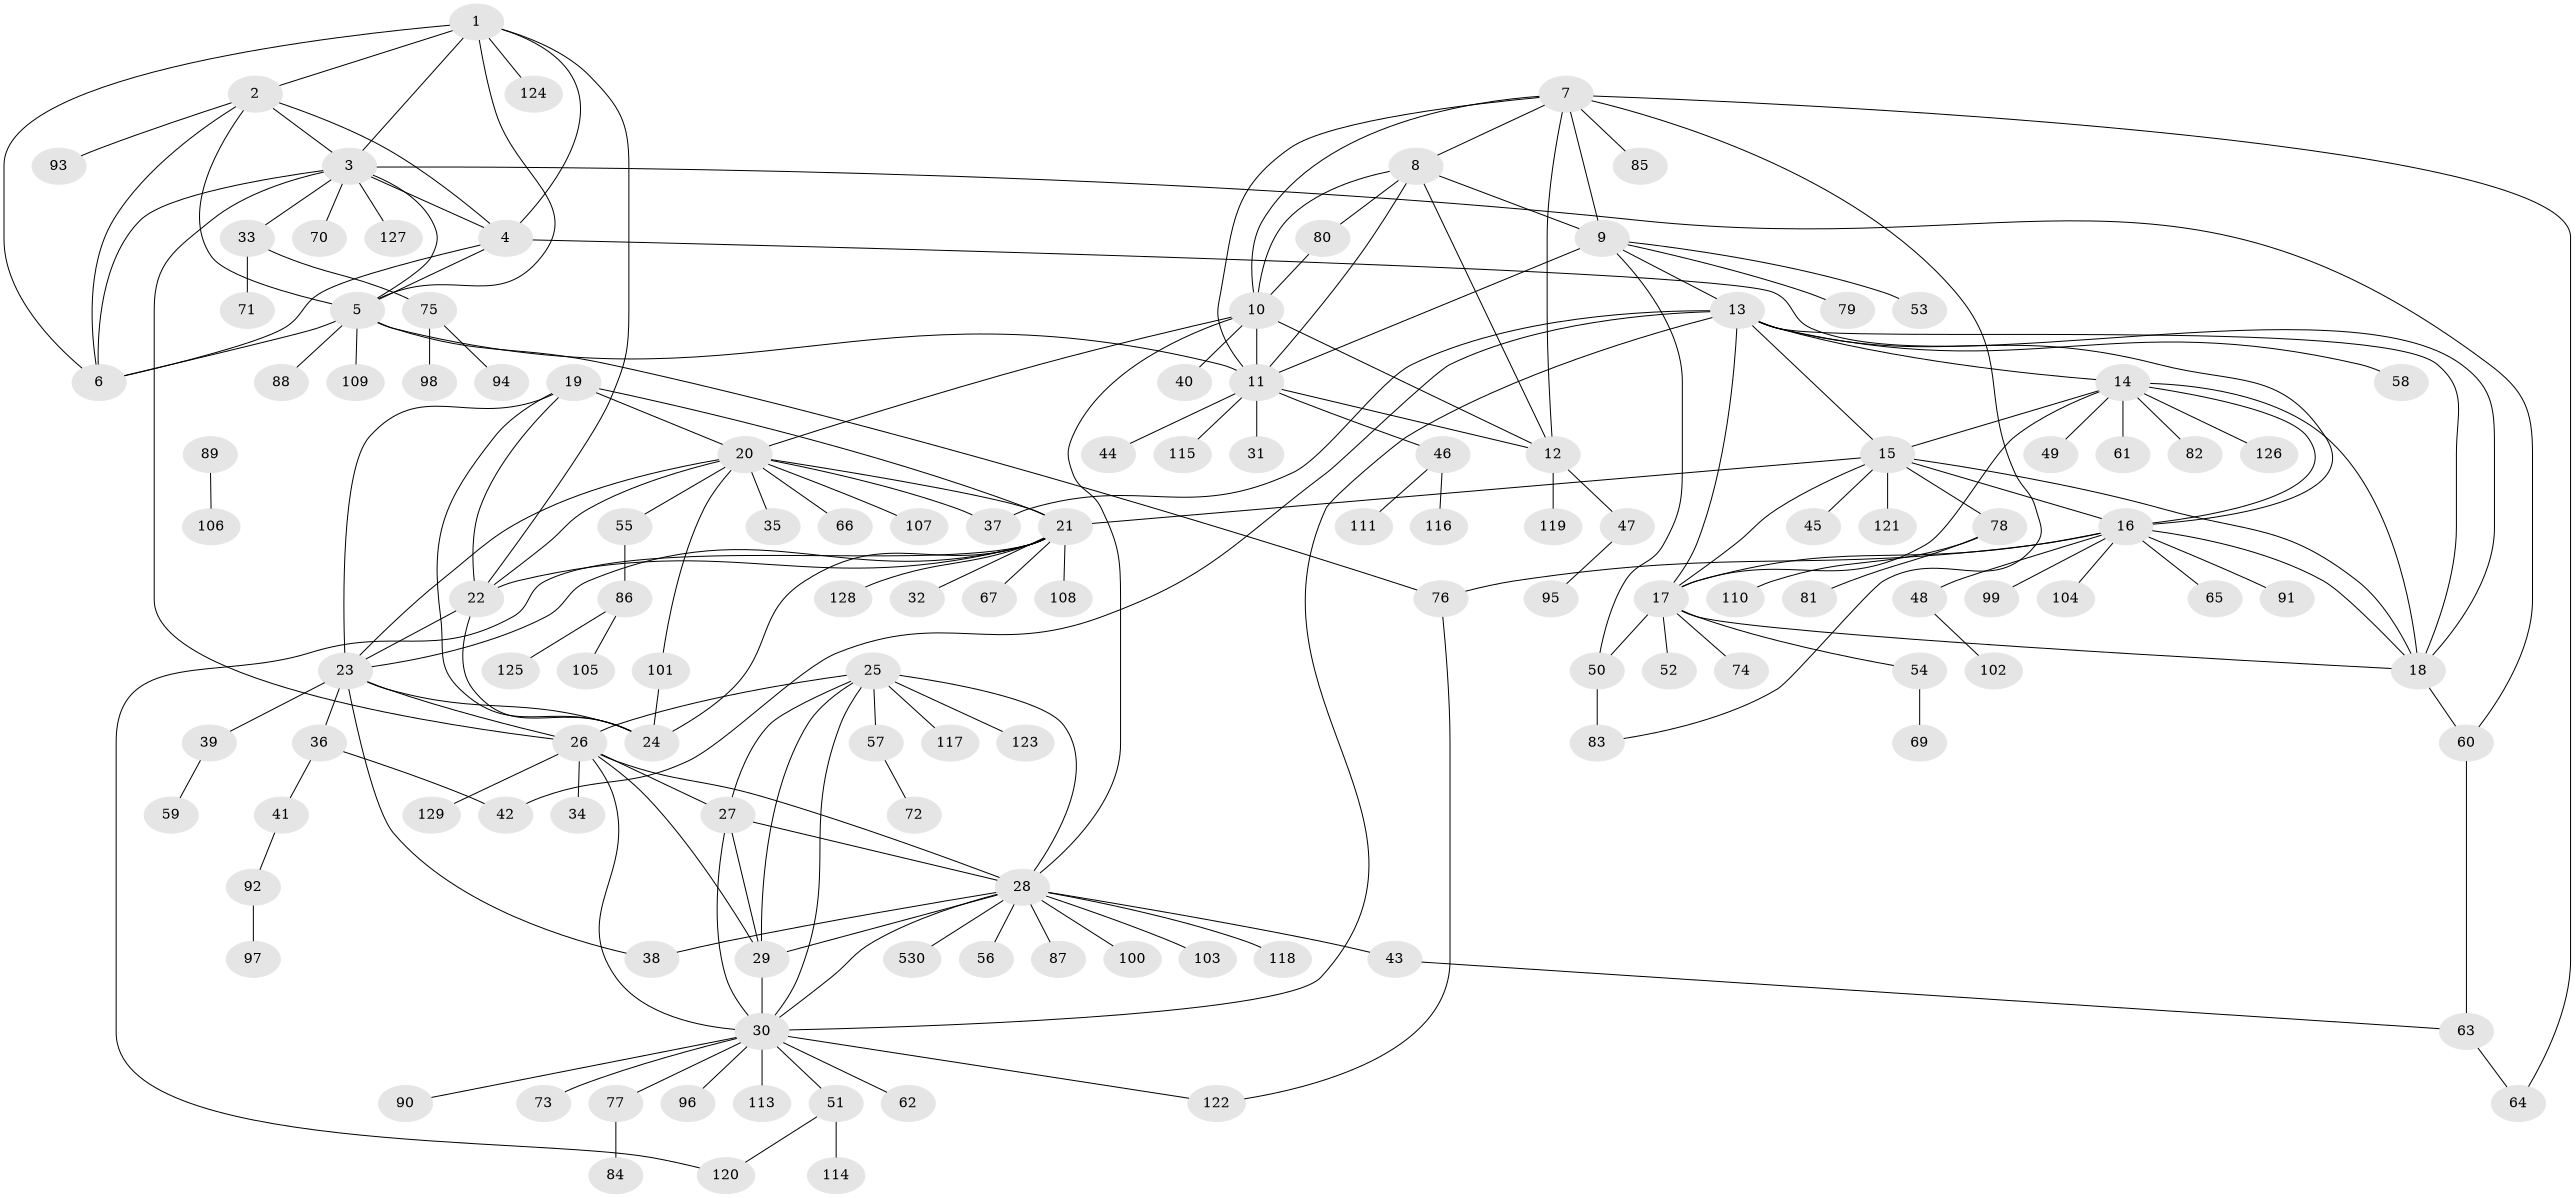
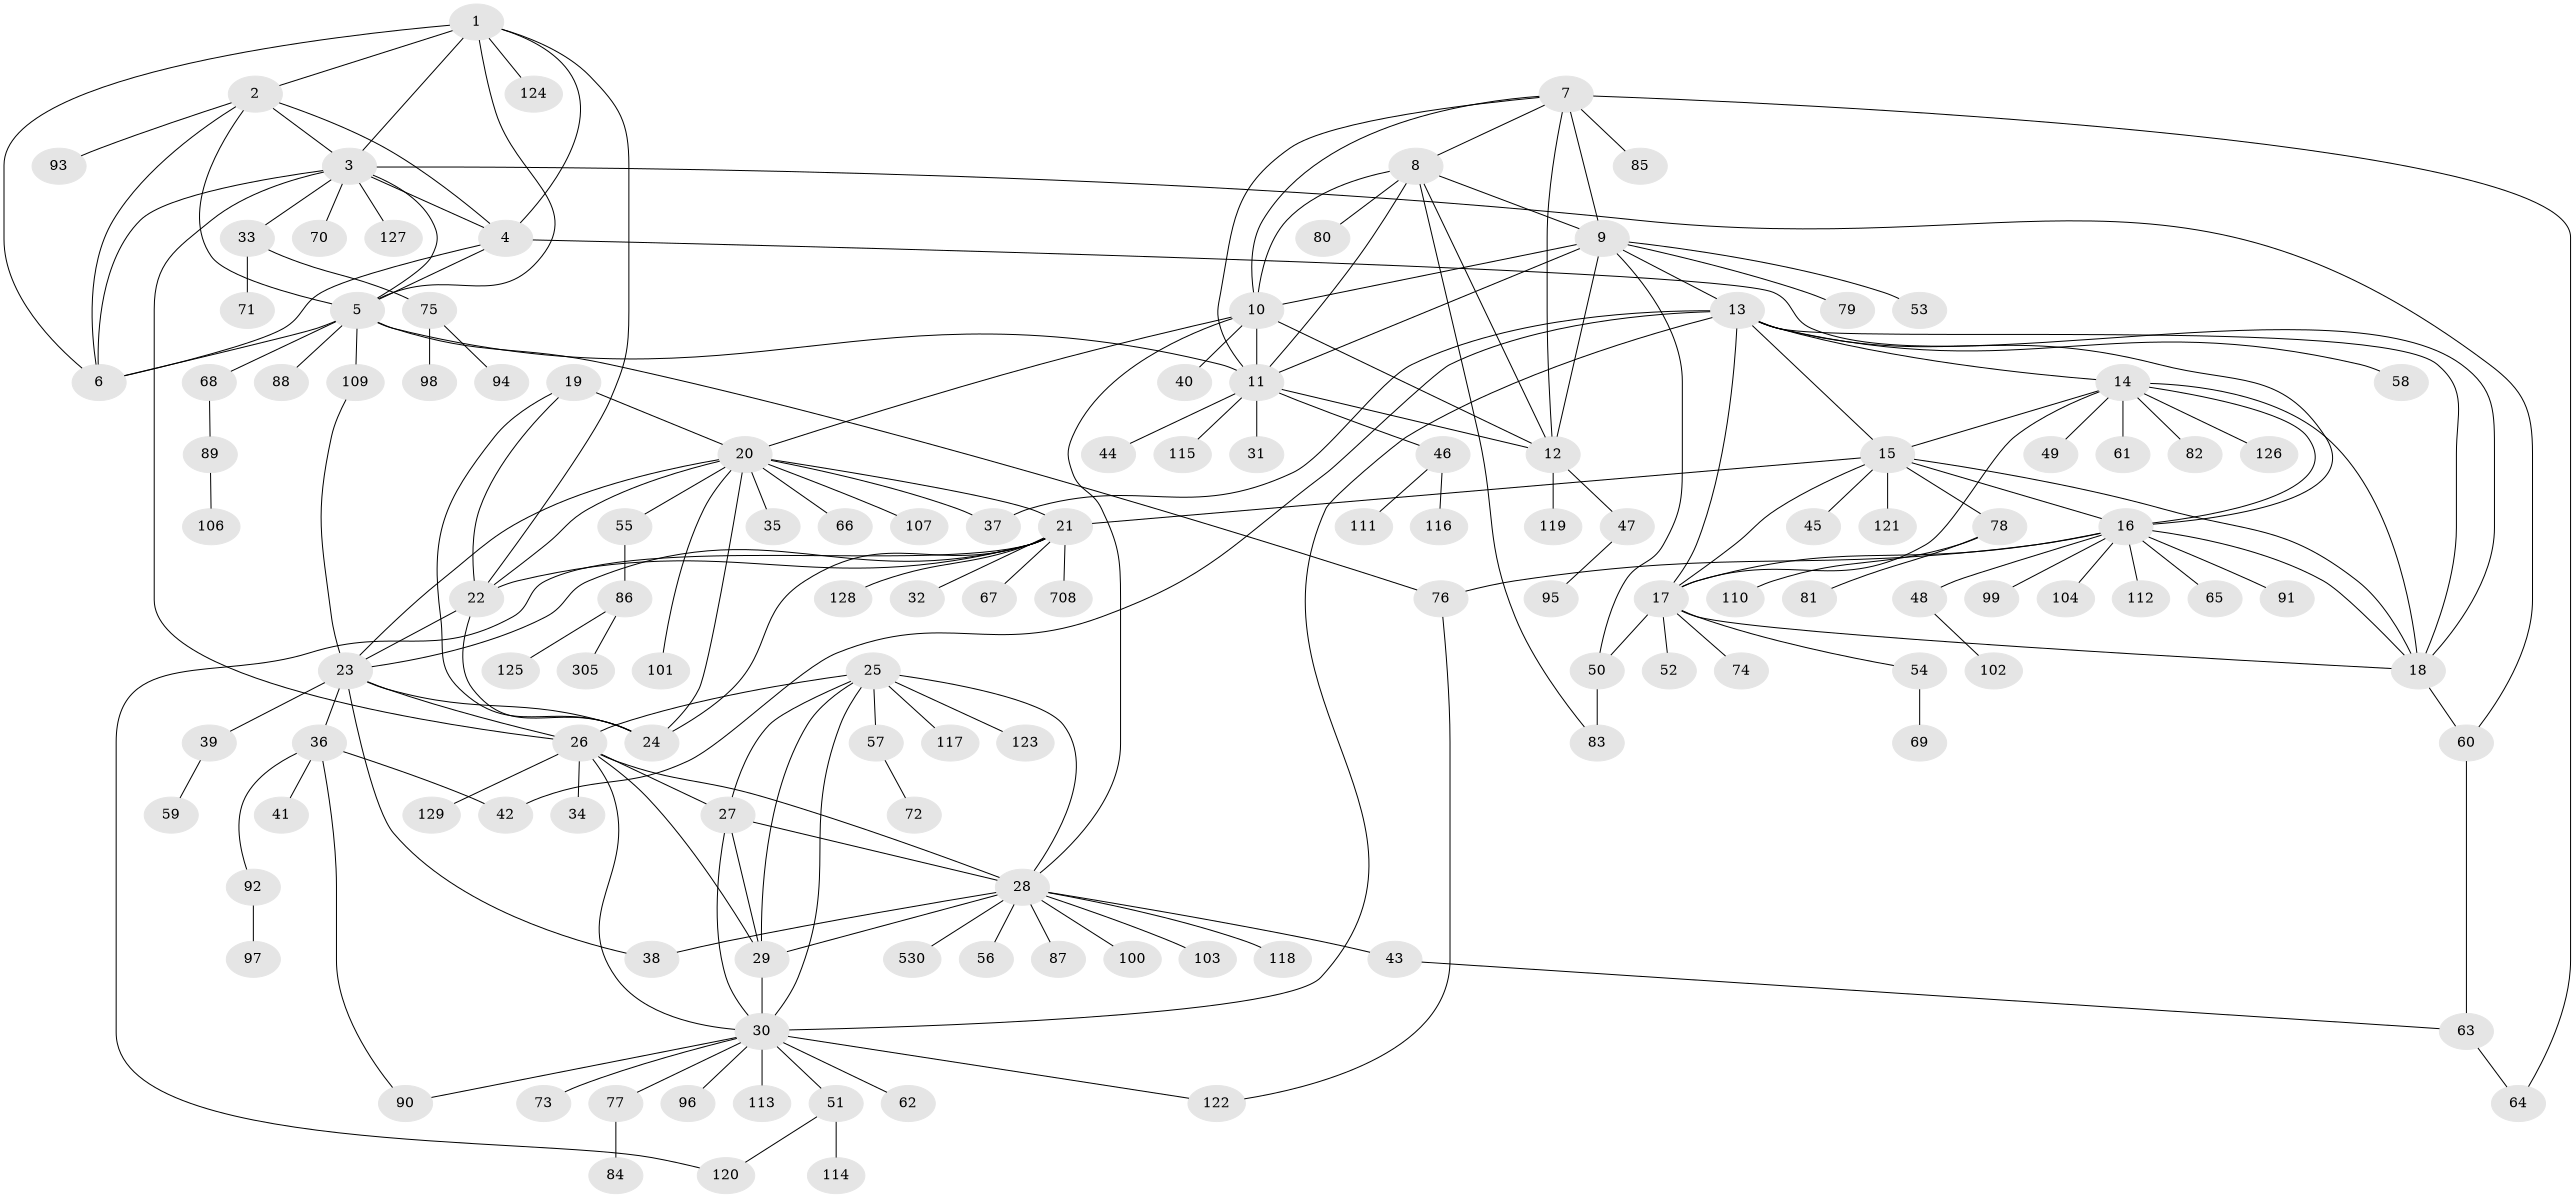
edge "80" -- "10": now "9" -- "10"
edge "9" -- "12": added
node "68": added
edge "7" -- "83": now "8" -- "83"
edge "19" -- "21": removed
edge "19" -- "23": now "109" -- "23"
node "108": label "108" -> "708"
node "112": added
node "105": label "105" -> "305"
edge "101" -- "24": now "20" -- "24"
edge "41" -- "92": now "36" -- "92"
edge "36" -- "90": added
edge "28" -- "30": removed
